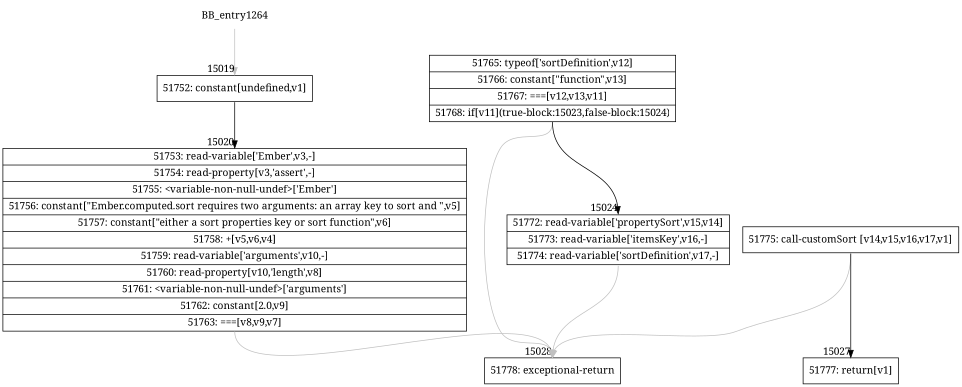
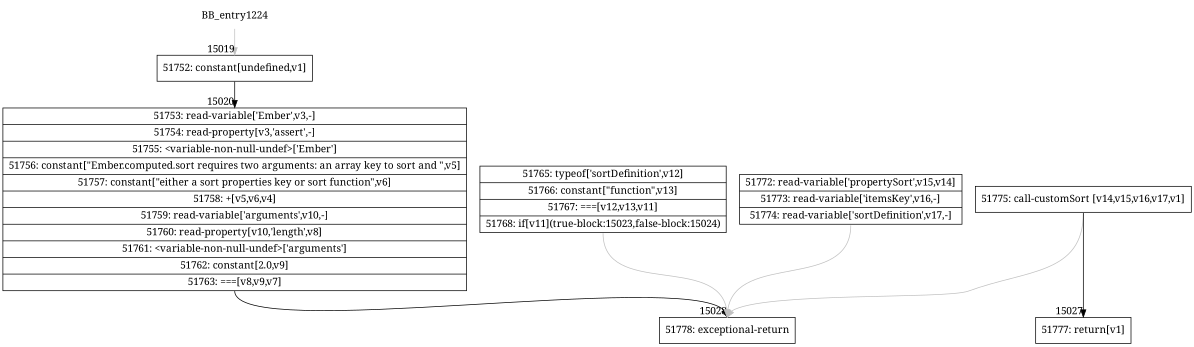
node "BB_entry1264": label "BB_entry1264" -> "BB_entry1224"
edge "51765: typeof['sortDefinition',v12]" -> "51772: read-variable['propertySort',v15,v14]": removed
edge "51753: read-variable['Ember',v3,-]" -> "51778: exceptional-return": color gray -> black
